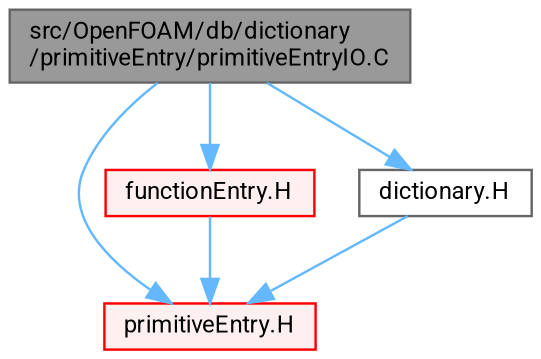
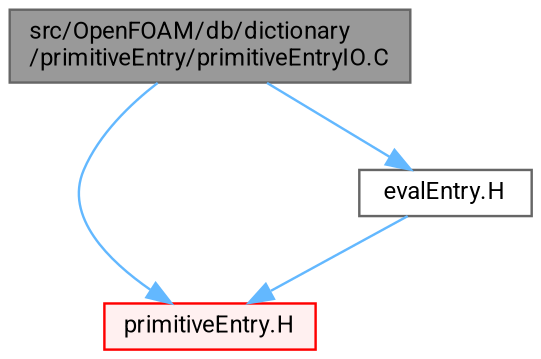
node "functionEntry.H": removed
node "dictionary.H": label "dictionary.H" -> "evalEntry.H"
